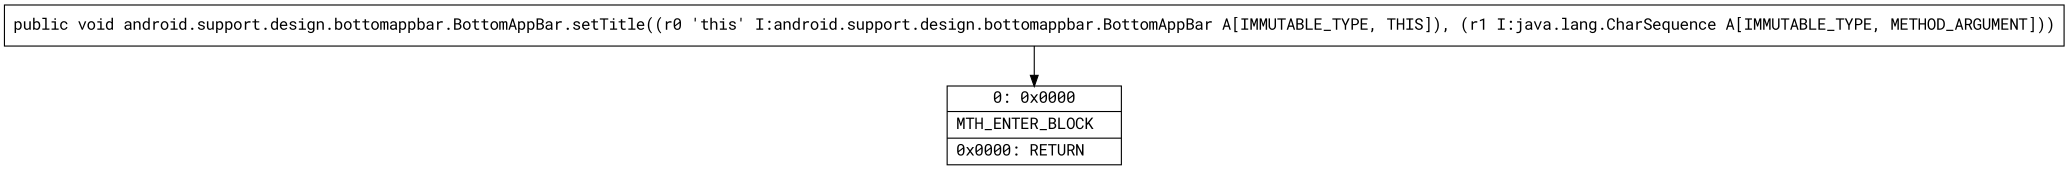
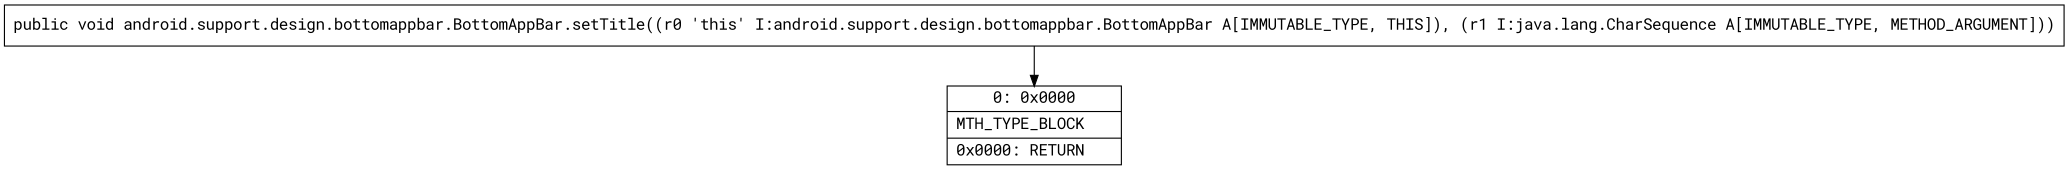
node "0: 0x0000": text "MTH_ENTER_BLOCK" -> "MTH_TYPE_BLOCK"
